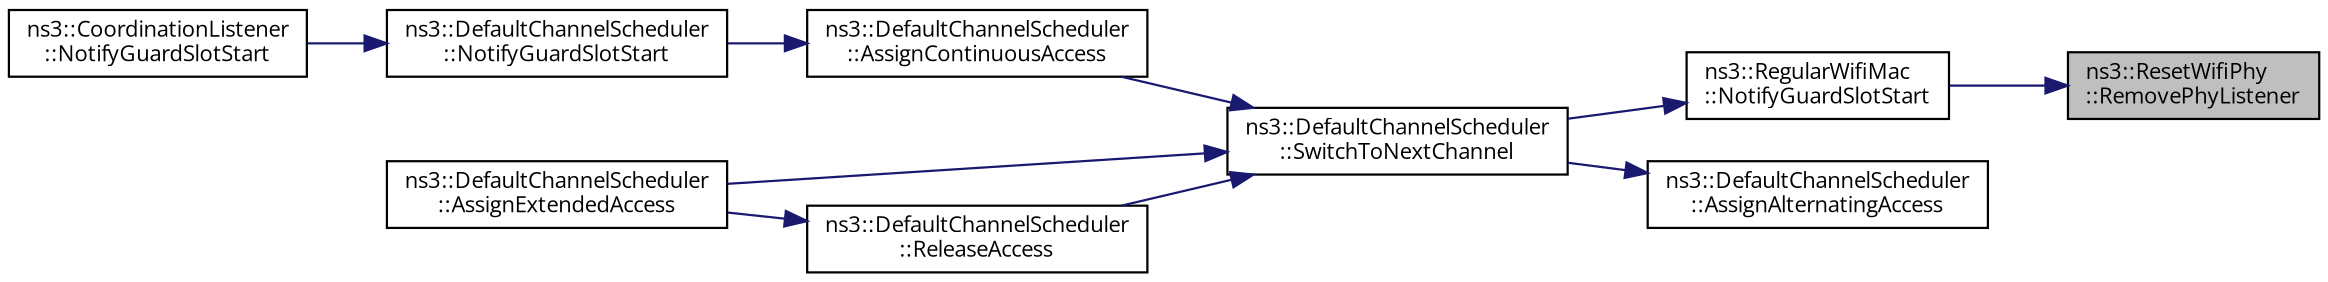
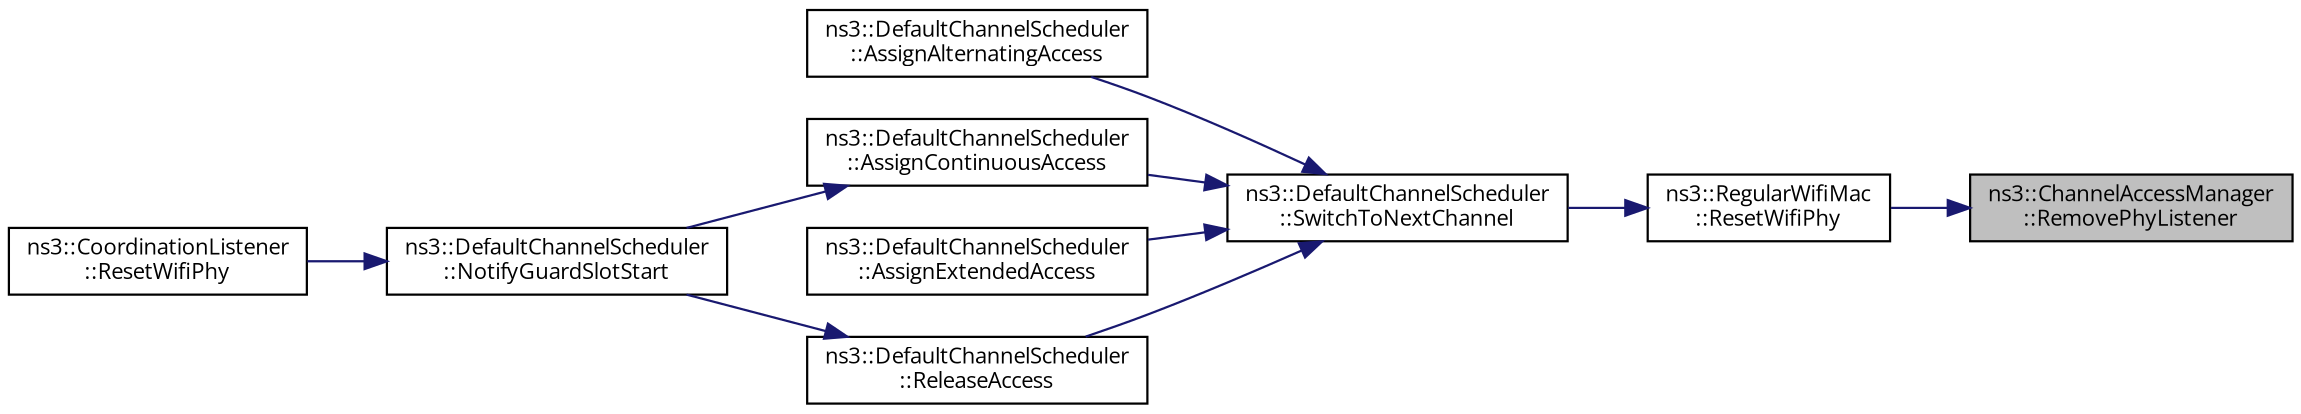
node "ns3::CoordinationListener ::NotifyGuardSlotStart": label "ns3::CoordinationListener ::NotifyGuardSlotStart" -> "ns3::CoordinationListener ::ResetWifiPhy"
node "ns3::RegularWifiMac ::NotifyGuardSlotStart": label "ns3::RegularWifiMac ::NotifyGuardSlotStart" -> "ns3::RegularWifiMac ::ResetWifiPhy"
node "ns3::ResetWifiPhy ::RemovePhyListener": label "ns3::ResetWifiPhy ::RemovePhyListener" -> "ns3::ChannelAccessManager ::RemovePhyListener"
edge "ns3::DefaultChannelScheduler ::SwitchToNextChannel" -> "ns3::DefaultChannelScheduler ::AssignAlternatingAccess": reversed
edge "ns3::DefaultChannelScheduler ::AssignExtendedAccess" -> "ns3::DefaultChannelScheduler ::ReleaseAccess": now "ns3::DefaultChannelScheduler ::NotifyGuardSlotStart" -> "ns3::DefaultChannelScheduler ::ReleaseAccess"
